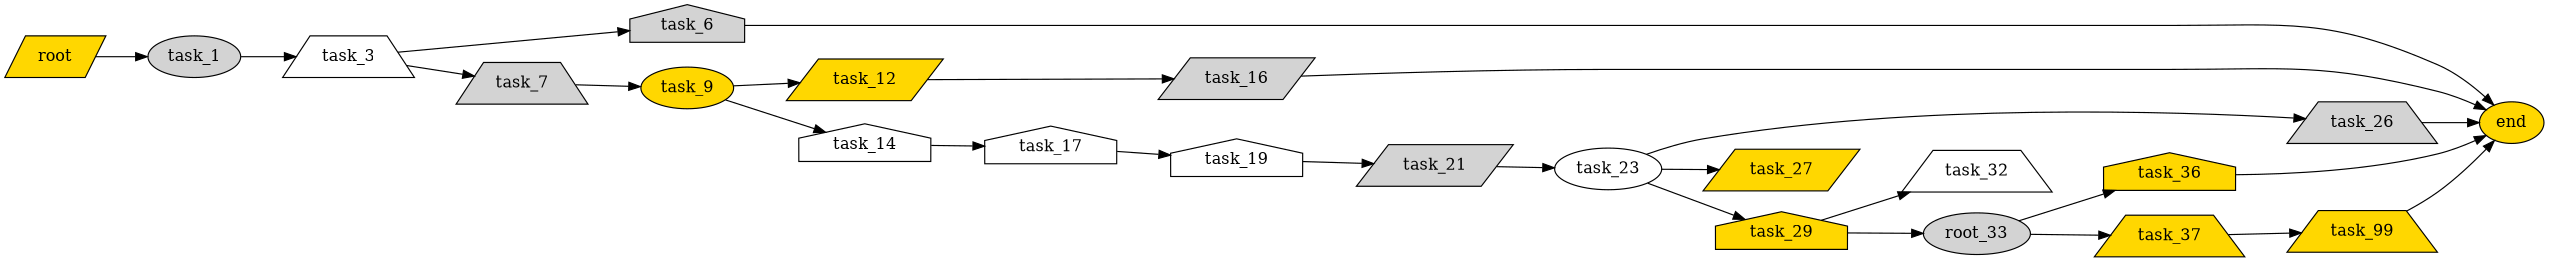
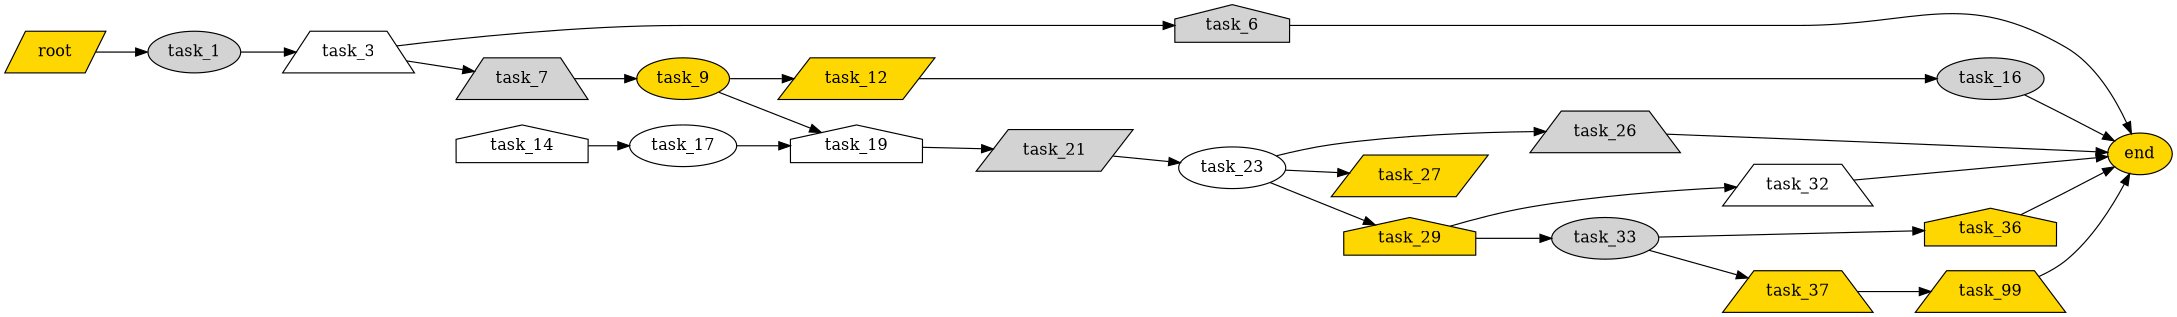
node "task_16": shape parallelogram -> ellipse
edge "task_9" -> "task_14": now "task_9" -> "task_19"
node "task_17": shape house -> ellipse
edge "task_32" -> "end": added
node "root_33": label "root_33" -> "task_33"
